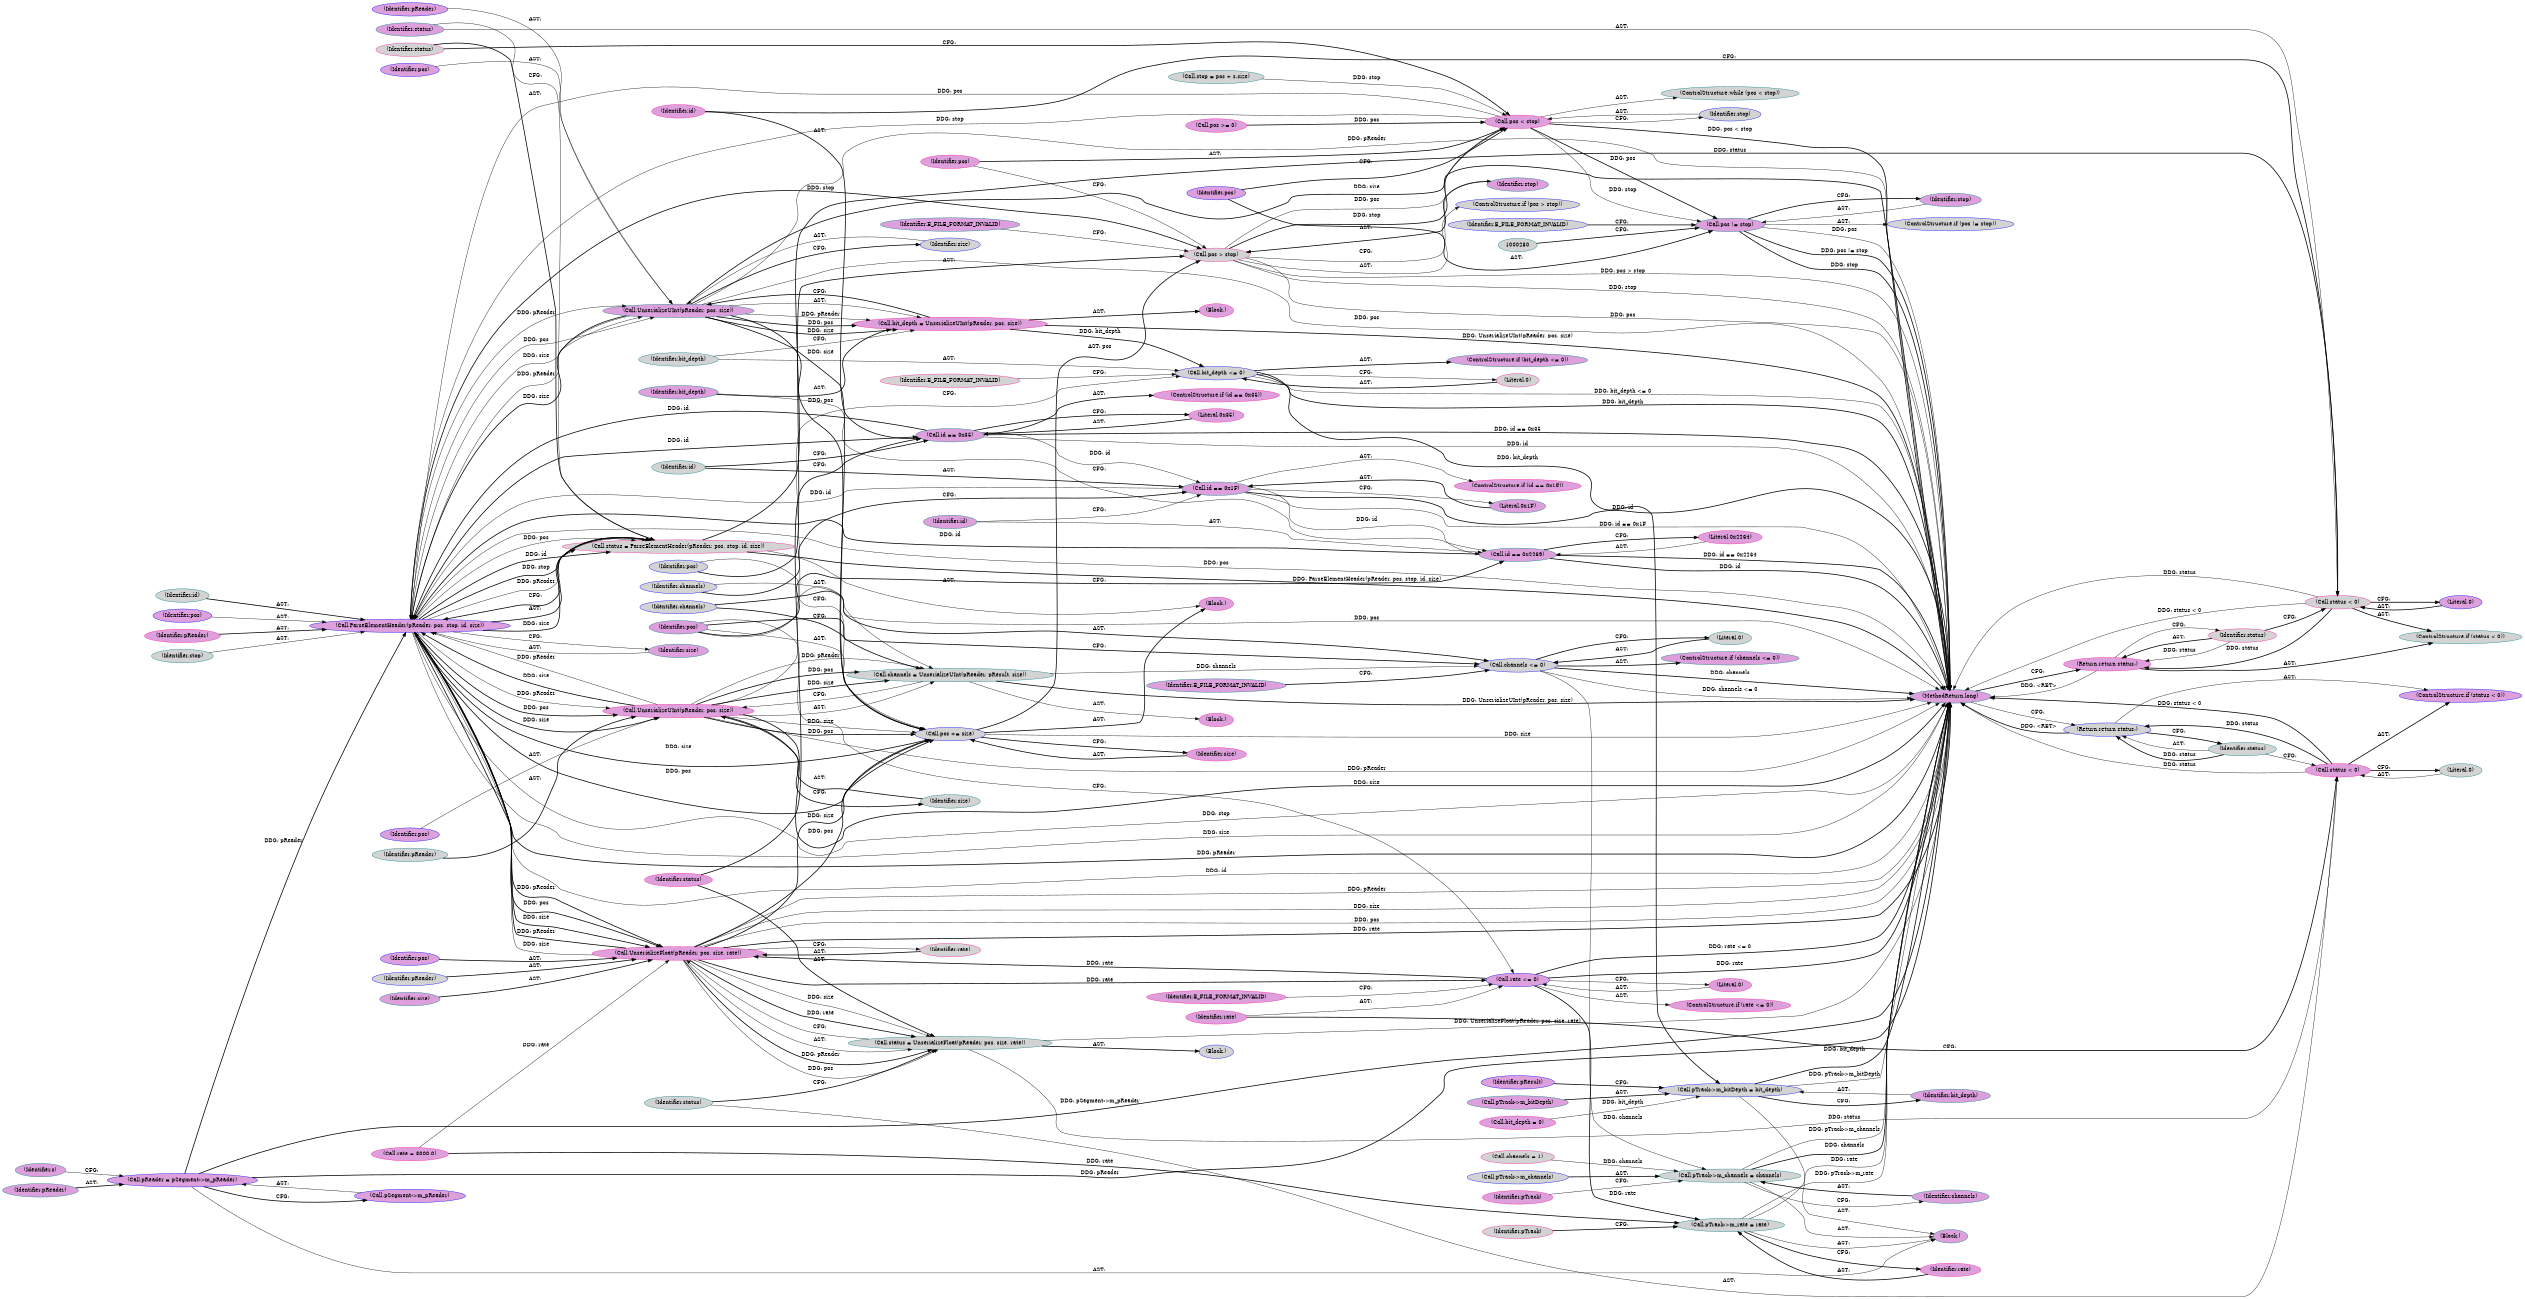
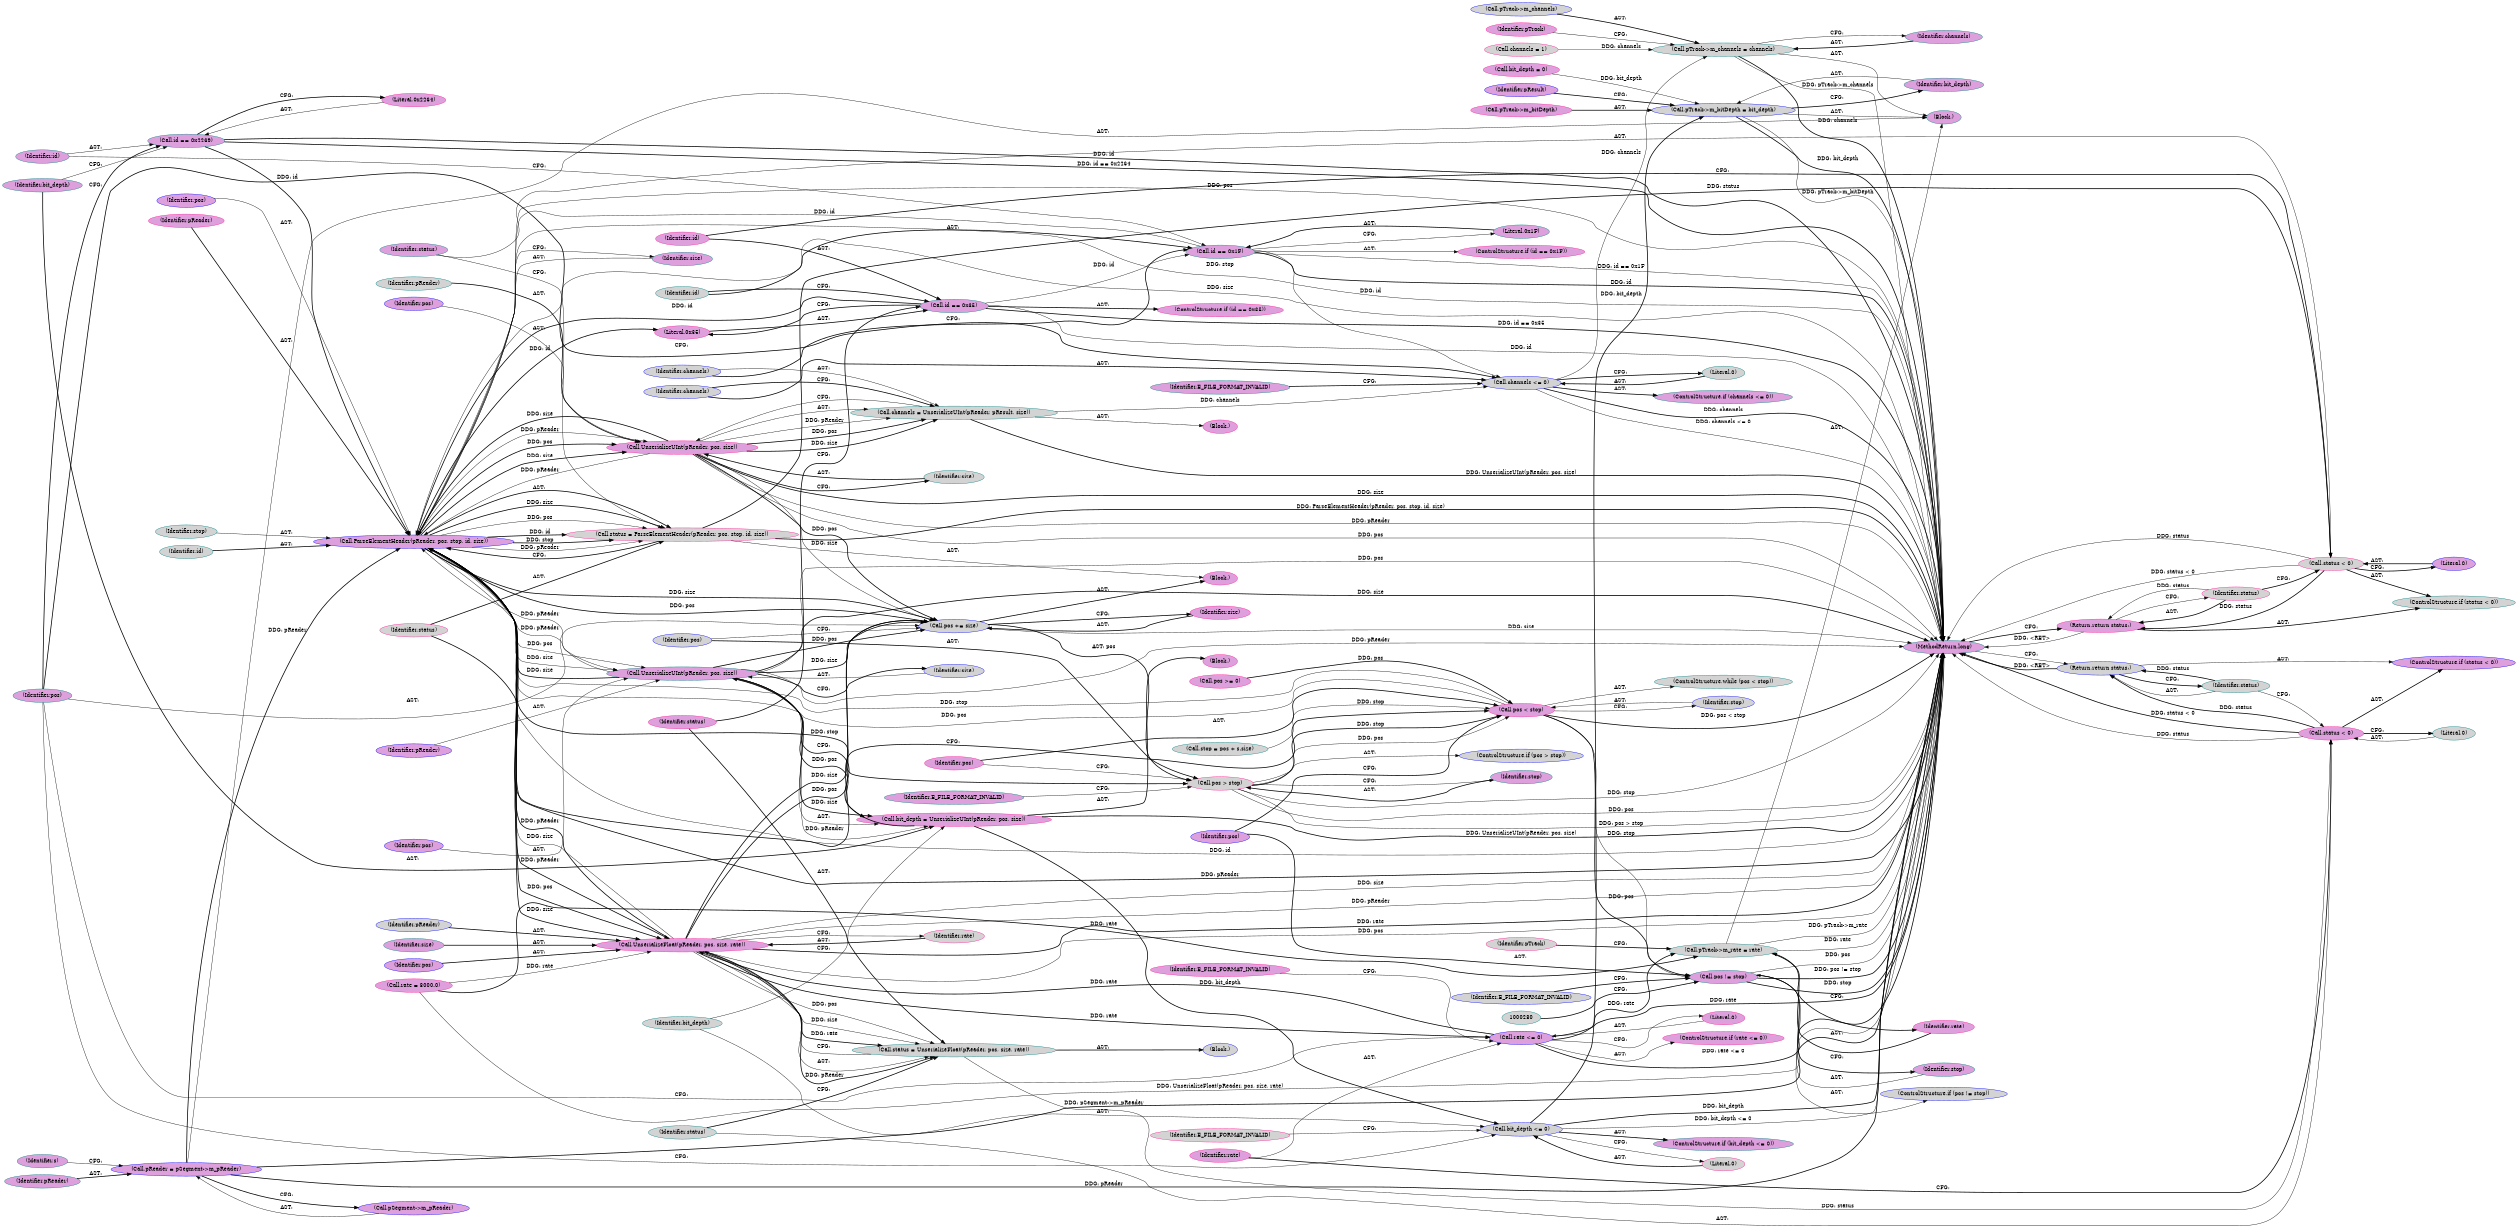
edge "(Call,ParseElementHeader(pReader, pos, stop, id, size))" -> "(Call,id == 0x35)": now "(Call,ParseElementHeader(pReader, pos, stop, id, size))" -> "(Literal,0x35)"
edge "(Call,id == 0x1F)" -> "(Call,id == 0x2269)": now "(Call,id == 0x1F)" -> "(Call,channels <= 0)"
edge "(Call,status = UnserializeFloat(pReader, pos, size, rate))" -> "(MethodReturn,long)": now "(Call,rate = 8000.0)" -> "(MethodReturn,long)"
node "(Call,pTrack->m_bitDepth)": color teal -> deeppink
